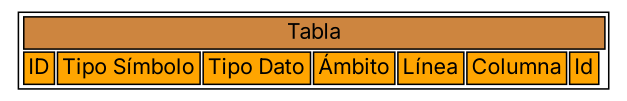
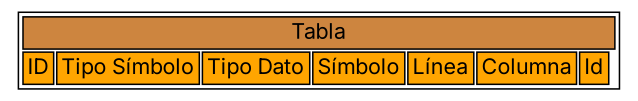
node "Tabla": text "Ámbito" -> "Símbolo"
